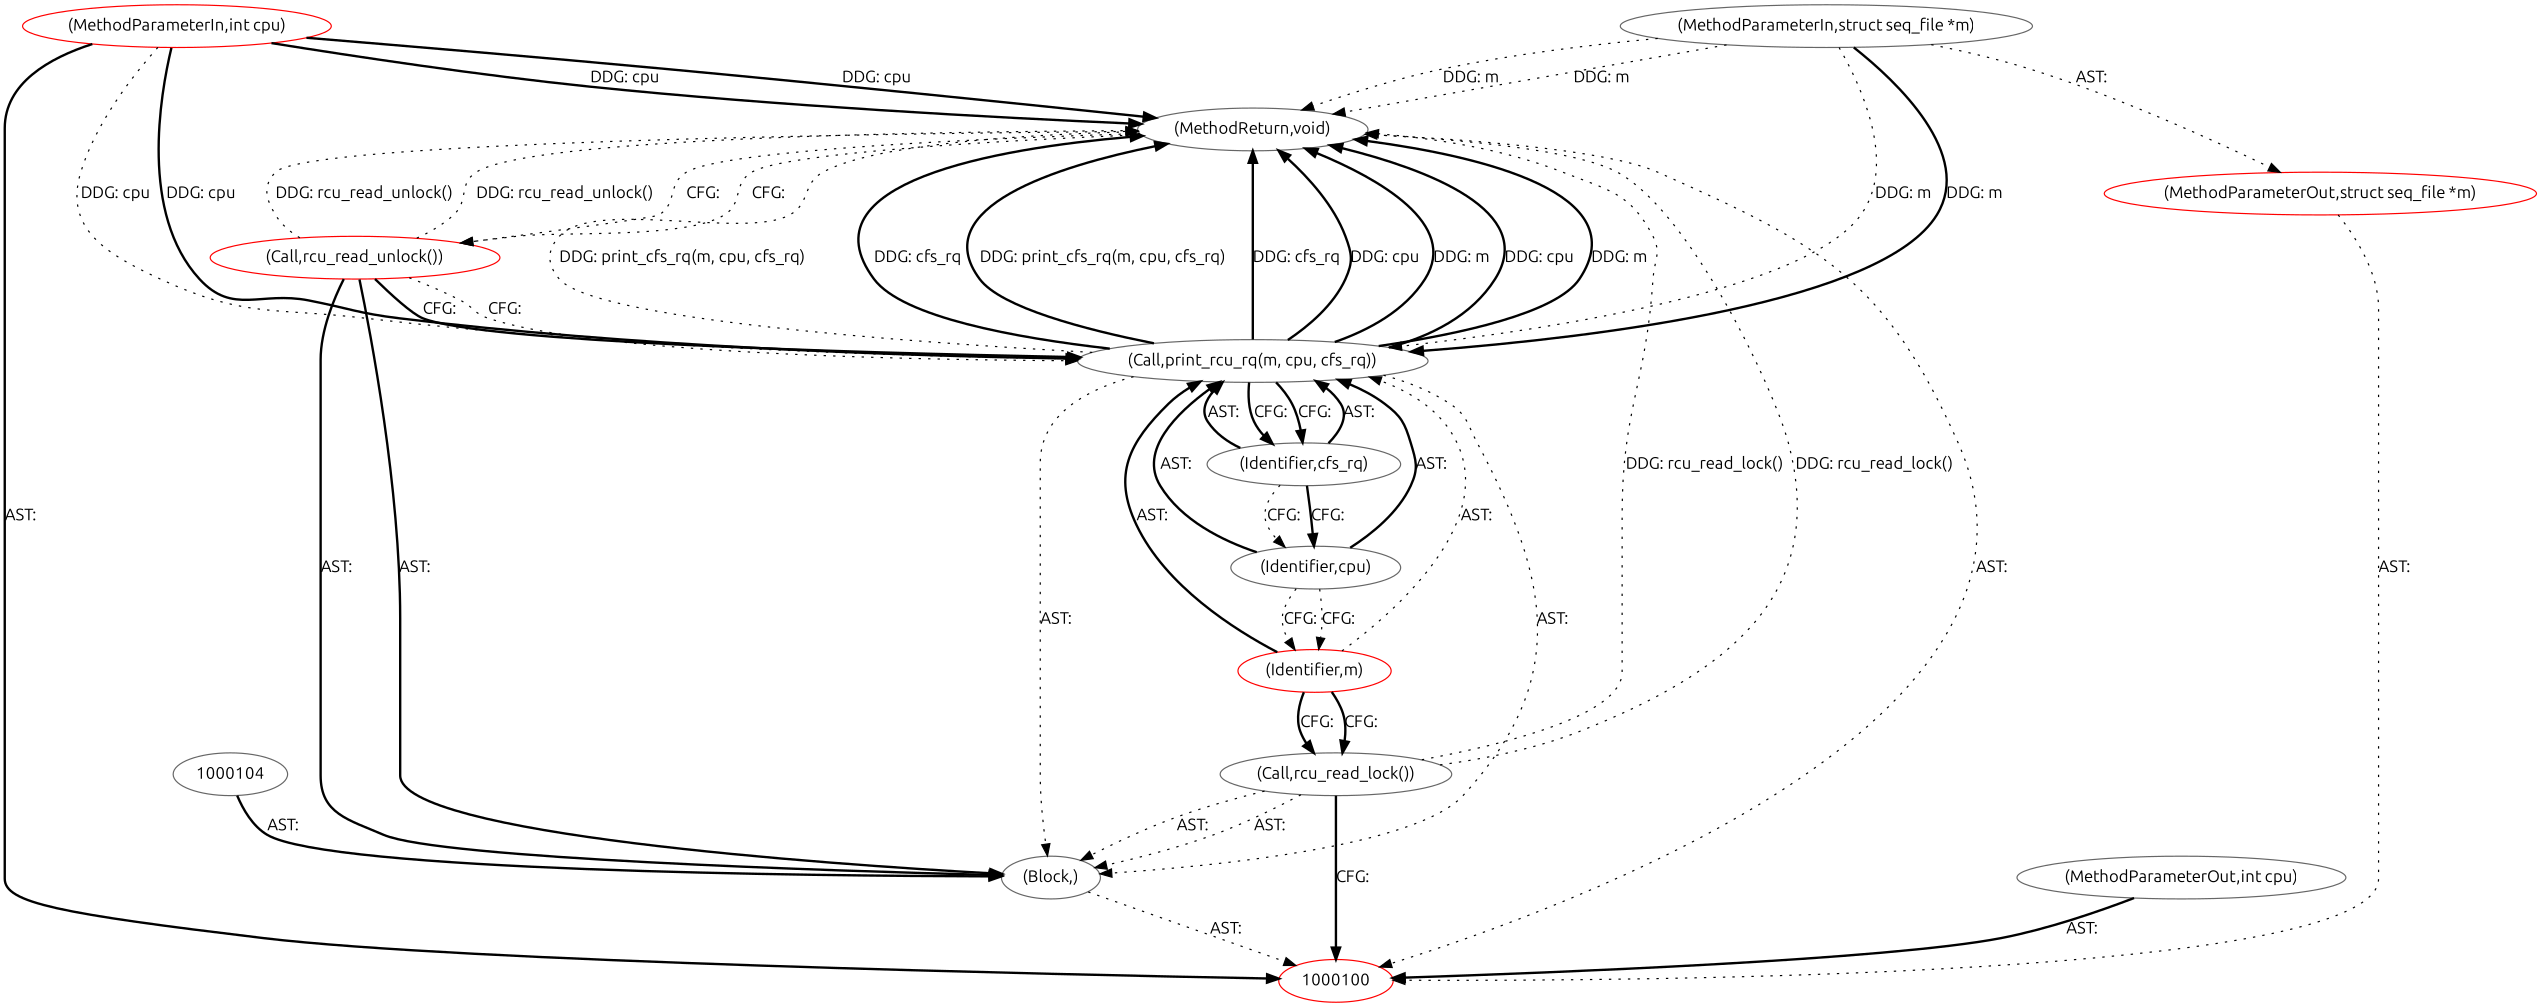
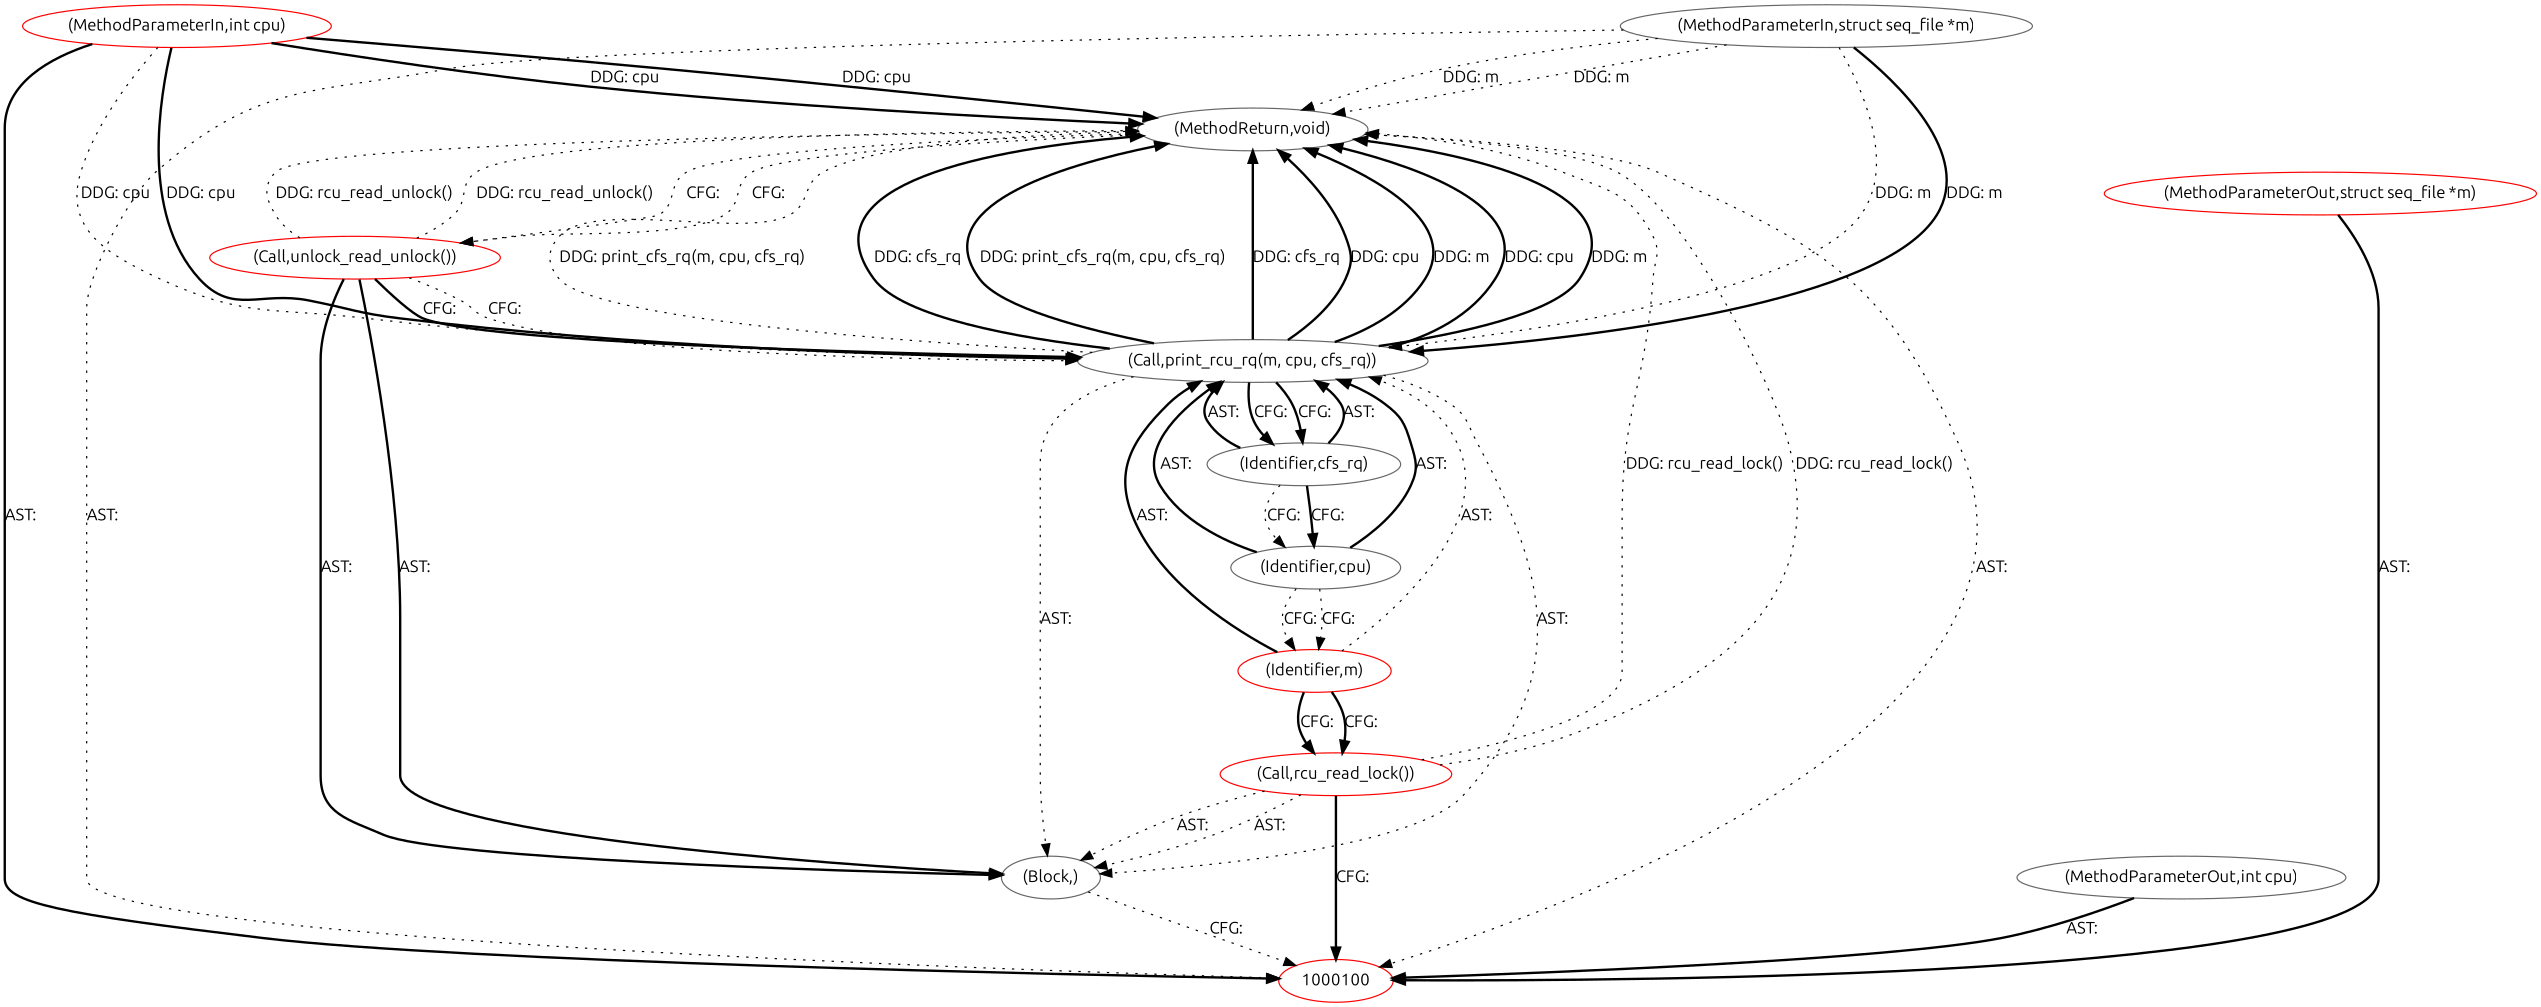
edge "(MethodParameterIn,struct seq_file *m)" -> "(MethodParameterOut,struct seq_file *m)": now "(MethodParameterIn,struct seq_file *m)" -> "1000100"
node "(Call,rcu_read_unlock())": label "(Call,rcu_read_unlock())" -> "(Call,unlock_read_unlock())"
node "1000104": removed
node "(Call,rcu_read_lock())": color gray40 -> red
edge "(Block,)" -> "1000100": label "AST: " -> "CFG: "
edge "(MethodParameterOut,struct seq_file *m)" -> "1000100": style dotted -> bold
